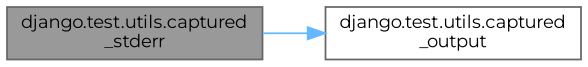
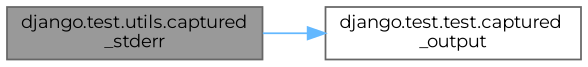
node "django.test.utils.captured _output": label "django.test.utils.captured _output" -> "django.test.test.captured _output"
